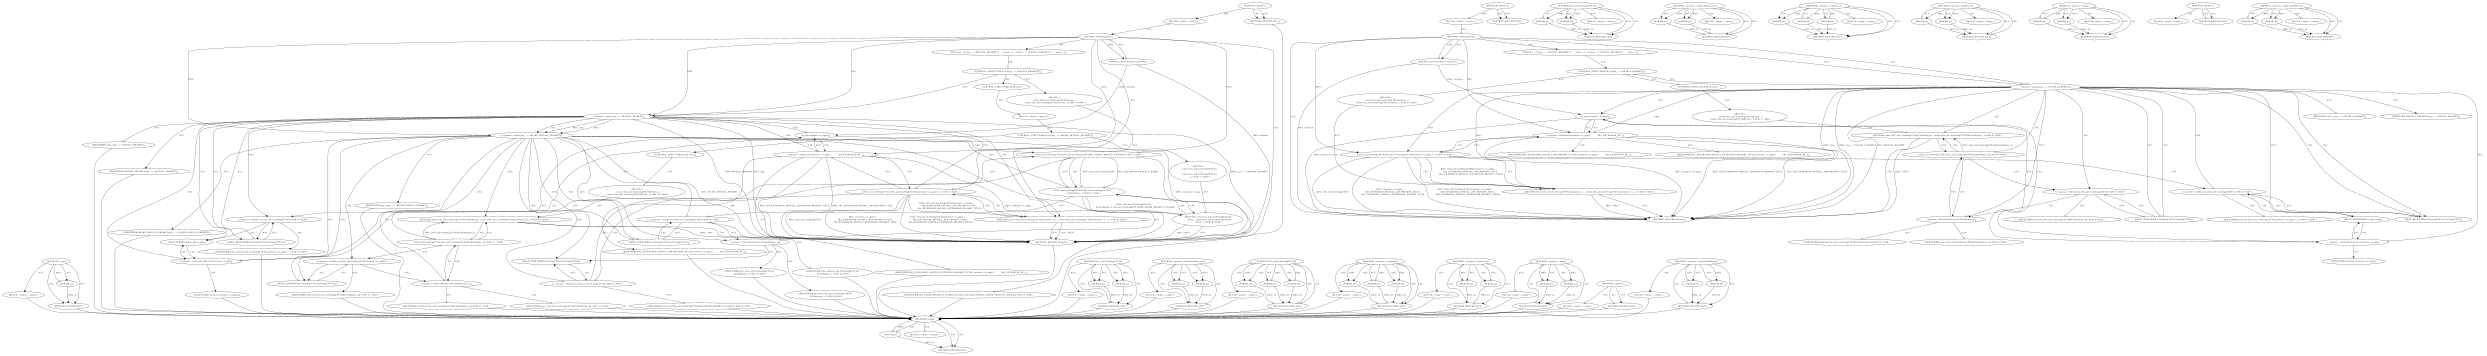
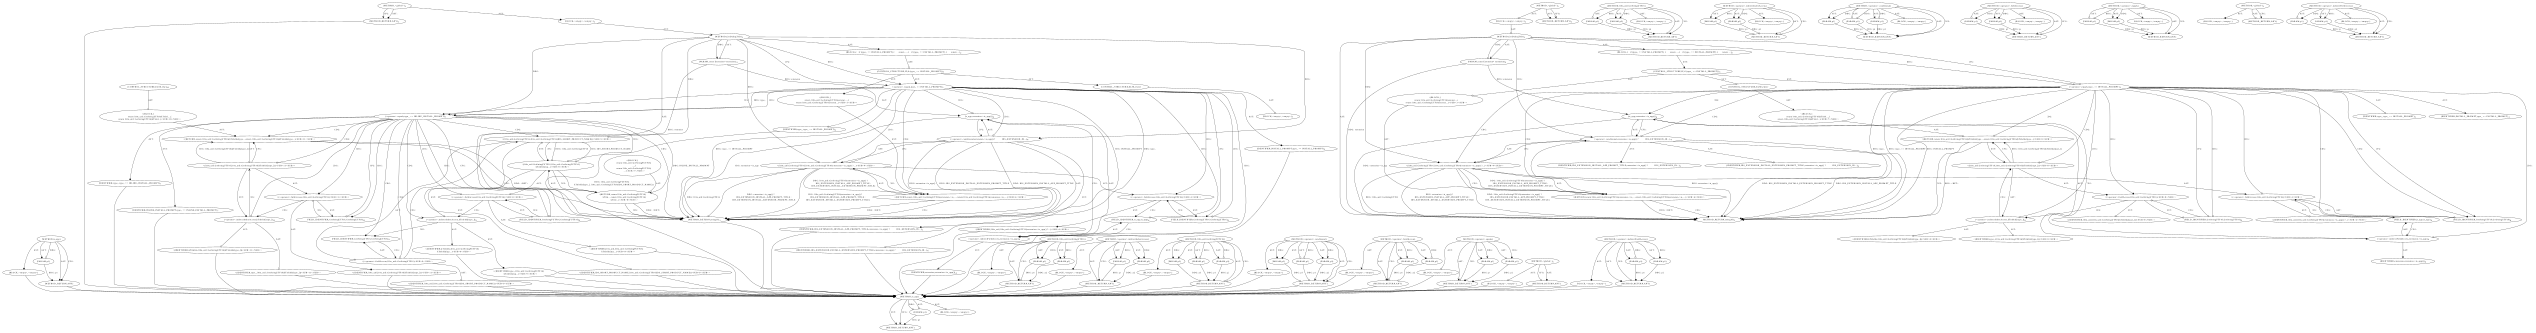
node "(CONTROL_STRUCTURE,IF,if (type_ == INLINE_INSTALL_PROMPT))": removed
